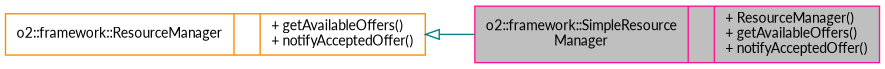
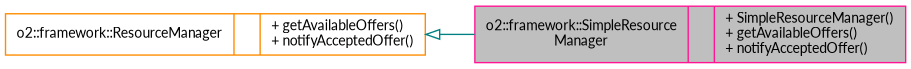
node "o2::framework::SimpleResource": text "+ ResourceManager()" -> "+ SimpleResourceManager()"
